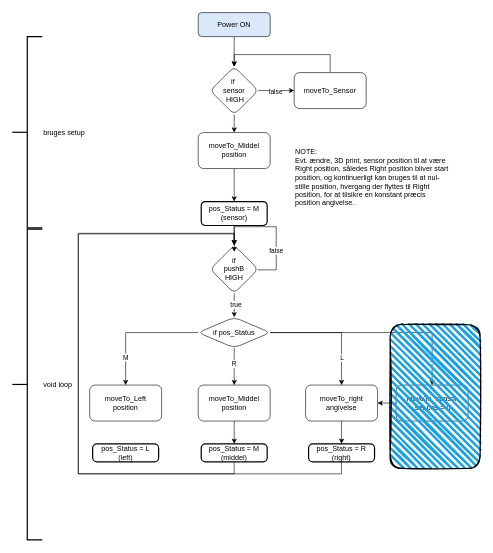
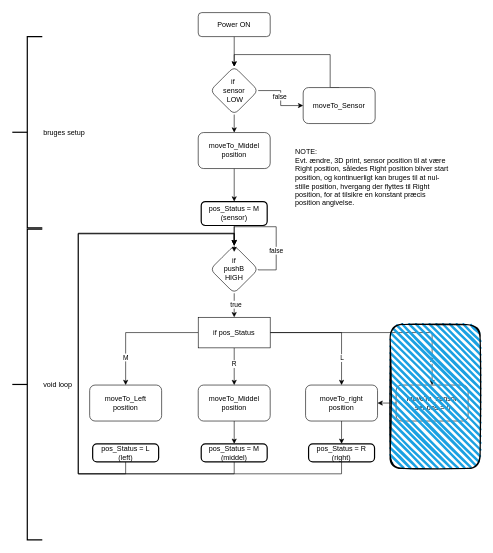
node "Power ON": fillcolor #dae8fc -> #ffffff
node "if sensor HIGH": label "if sensor HIGH" -> "if sensor LOW"
node "moveTo_Sensor": moved (330, 90) -> (339, 105)
node "if pos_Status": shape diamond -> rectangle
node "moveTo_right angivelse": label "moveTo_right angivelse" -> "moveTo_right position"
edge "pos_Status = L (left)" -> "if pushB HIGH": added
